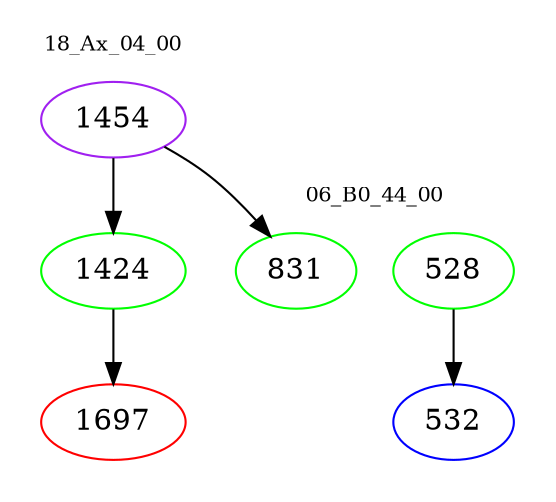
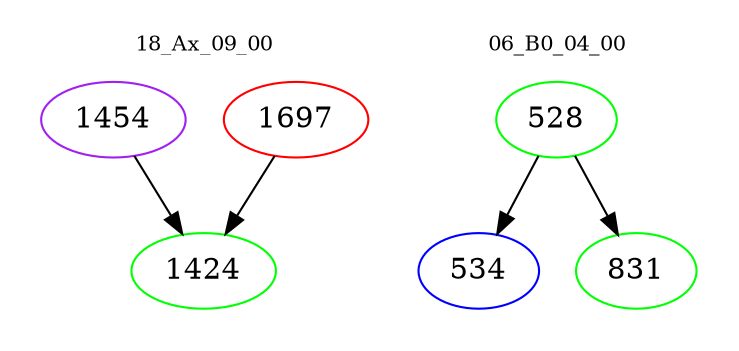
cluster "18_Ax_04_00": label "18_Ax_04_00" -> "18_Ax_09_00"
edge "1454" -> "831": now "528" -> "831"
cluster "06_B0_44_00": label "06_B0_44_00" -> "06_B0_04_00"
edge "1424" -> "1697": reversed
node "532": label "532" -> "534"
